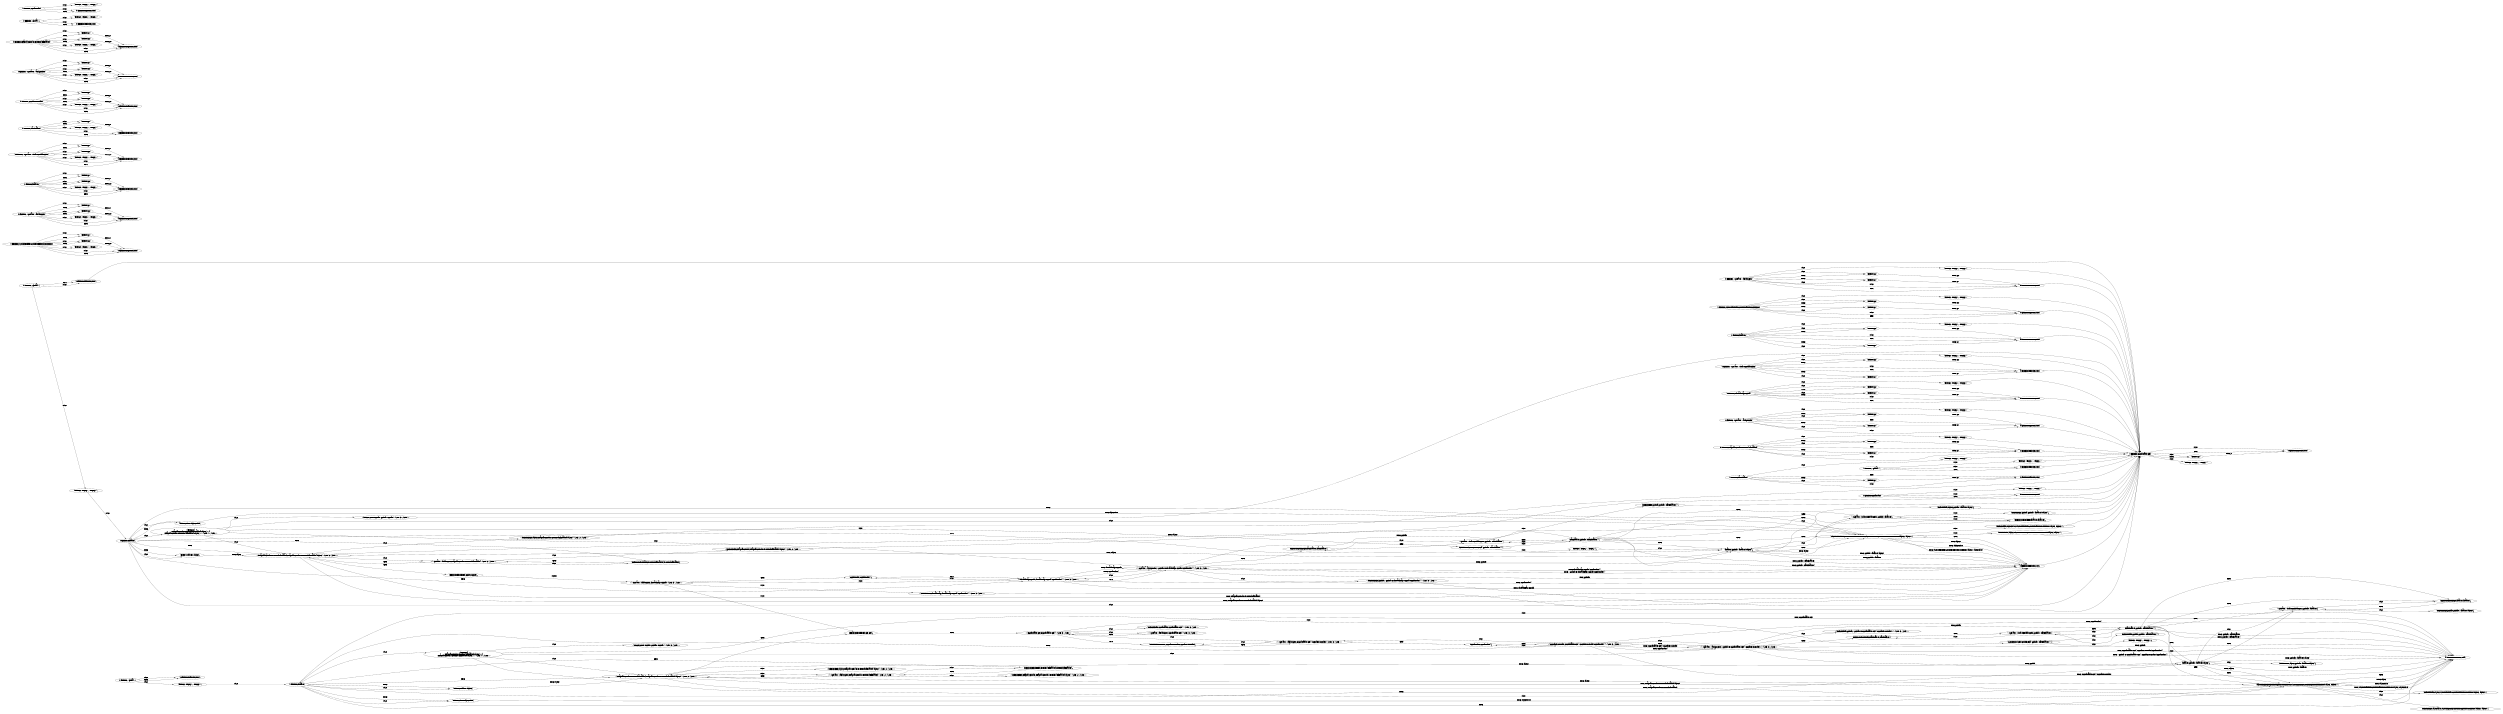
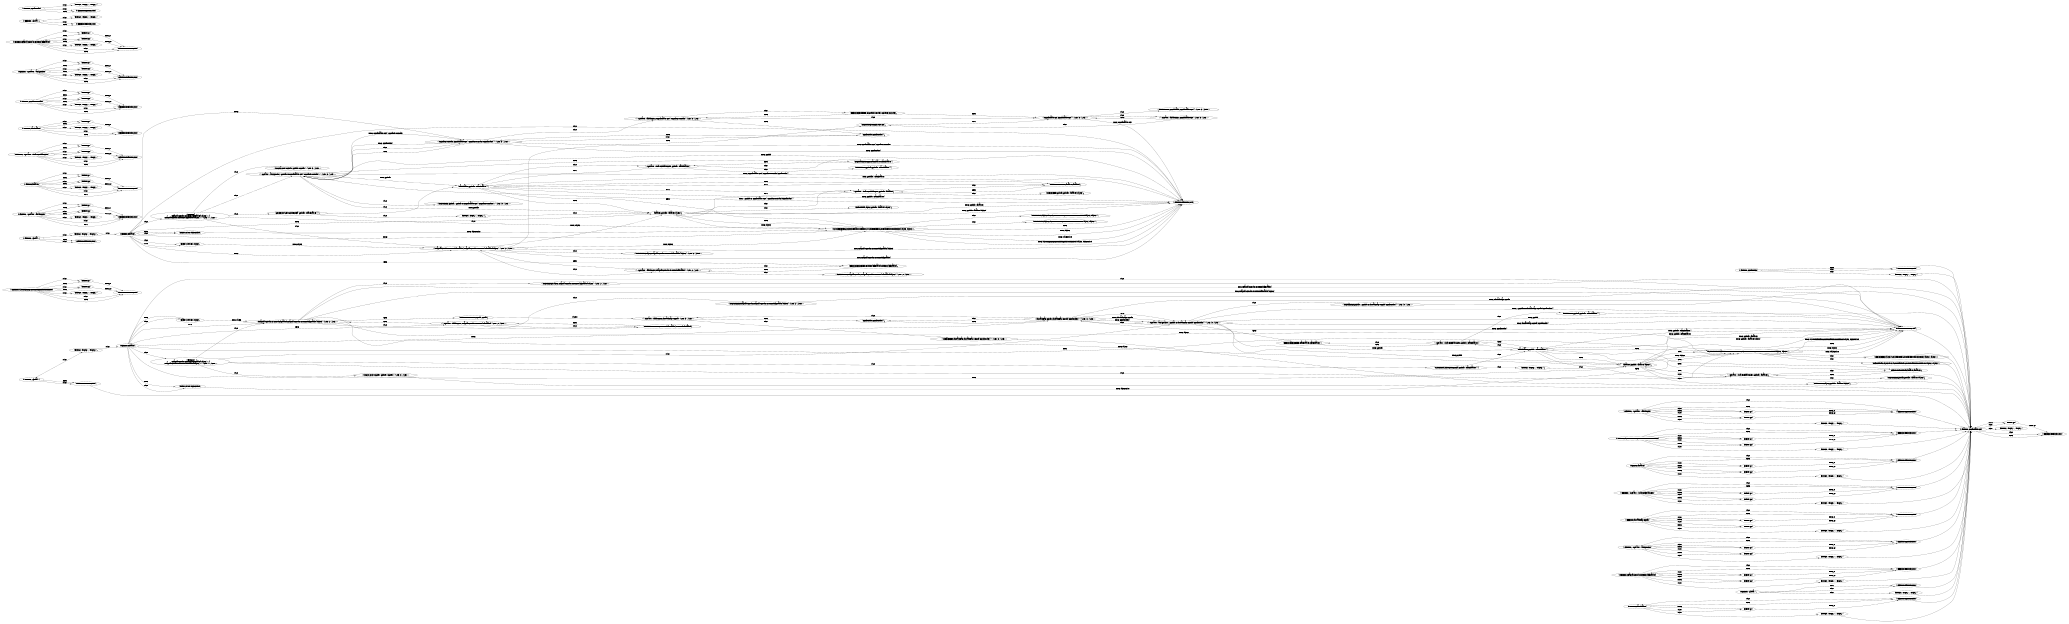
edge "<(<operator>.fieldAccess,ThreadHeap::GcInfo)<SUB>3</SUB>>" -> "(FIELD_IDENTIFIER,Get,Get)": now "<(<operator>.fieldAccess,GCInfoTable::Get)<SUB>3</SUB>>" -> "(FIELD_IDENTIFIER,Get,Get)"
edge "<(GCInfoTable.Get,GCInfoTable::Get())<SUB>3</SUB>>" -> "(FIELD_IDENTIFIER,GCInfoFromIndex,GCInfoFromIndex)": reversed
